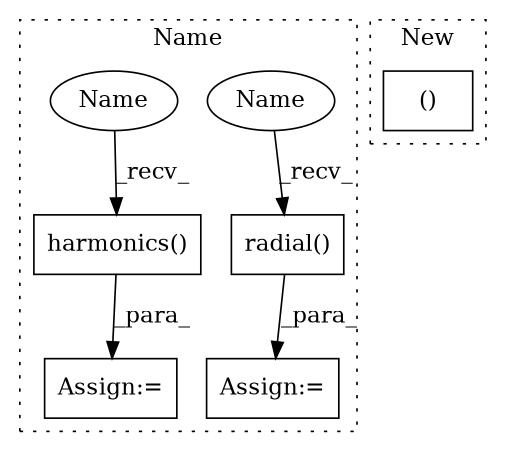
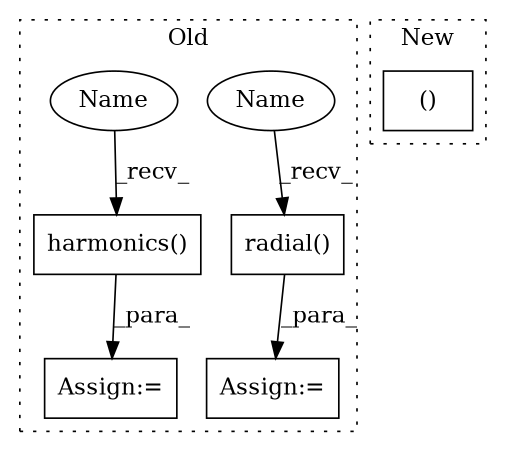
cluster "Name": label "Name" -> "Old"
